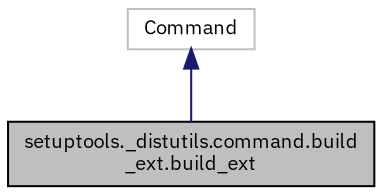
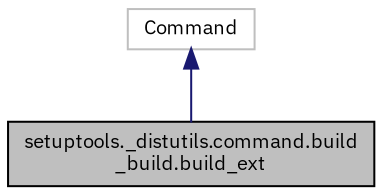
node "setuptools._distutils.command.build _ext.build_ext": label "setuptools._distutils.command.build _ext.build_ext" -> "setuptools._distutils.command.build _build.build_ext"
